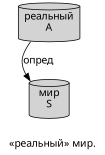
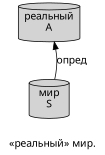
edge "реальный A" -> "мир S": reversed
